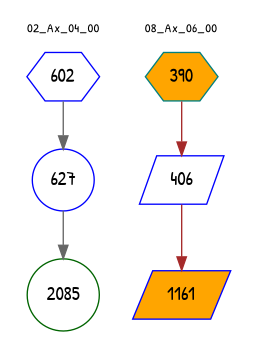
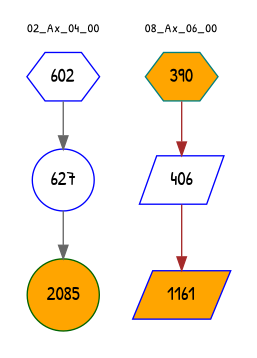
node "2085": fillcolor white -> orange
